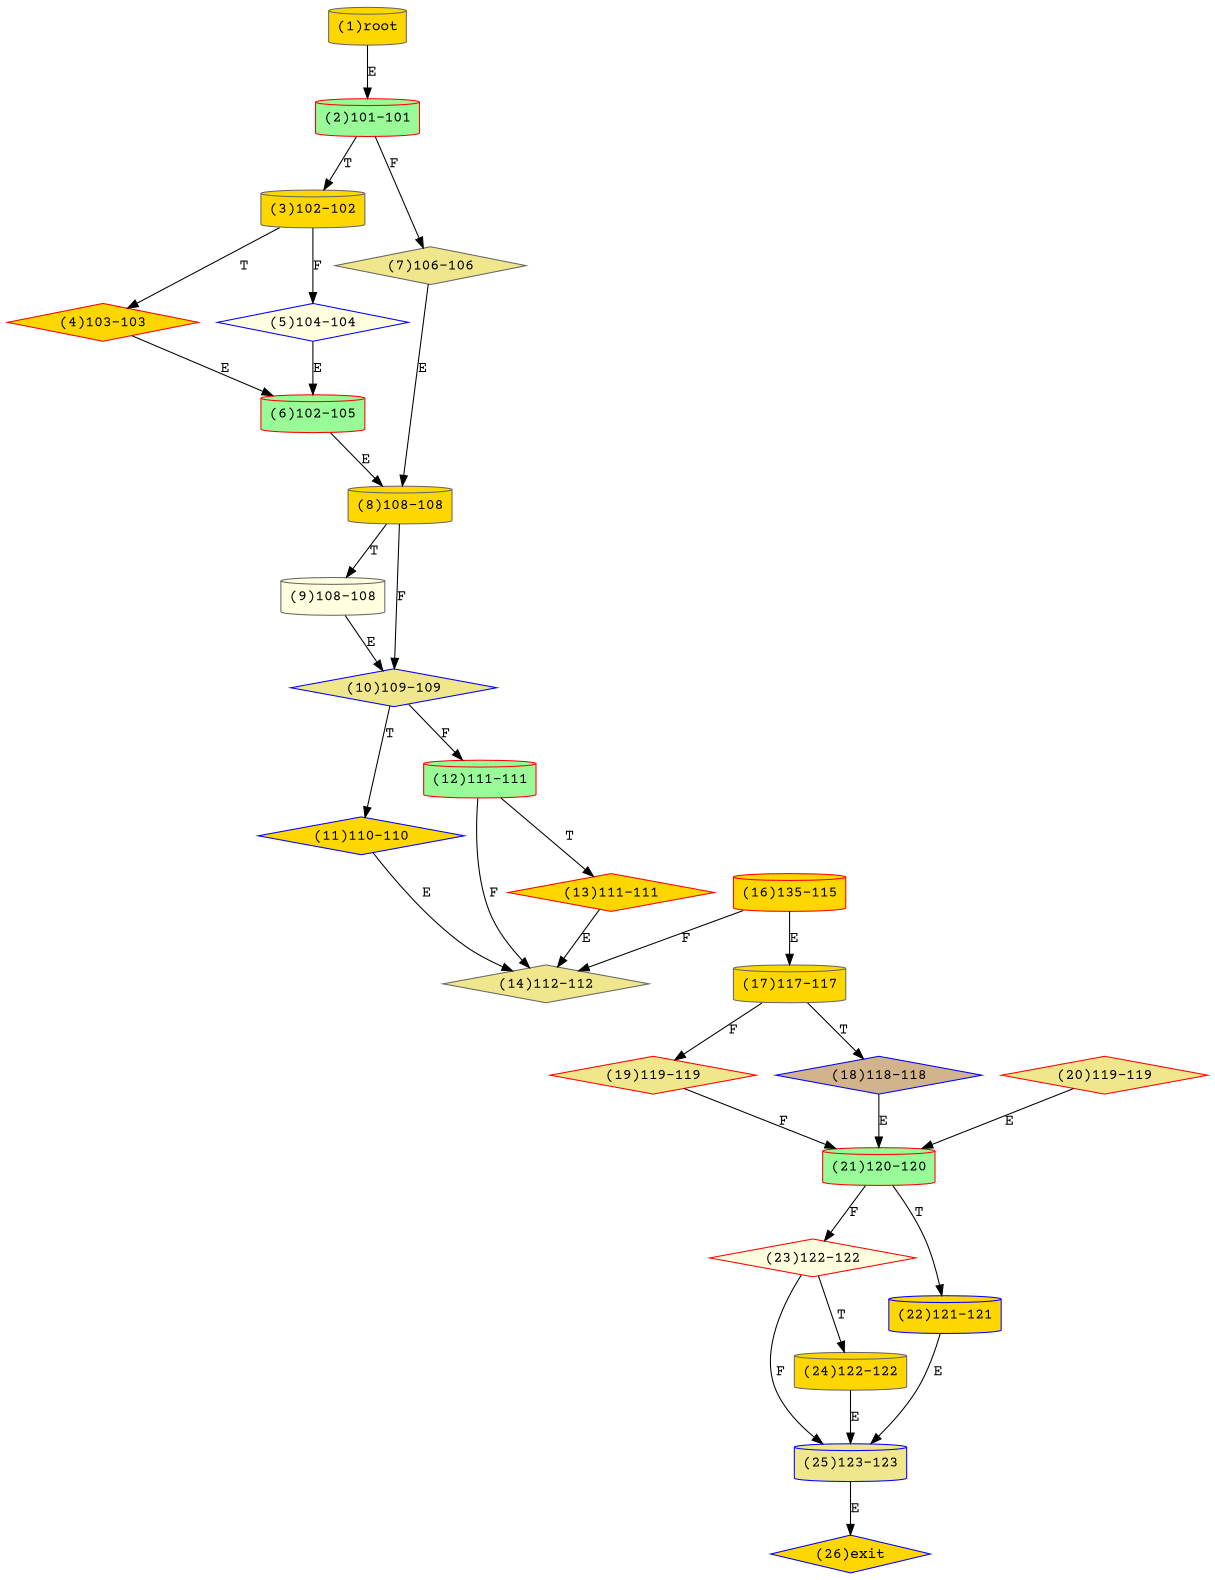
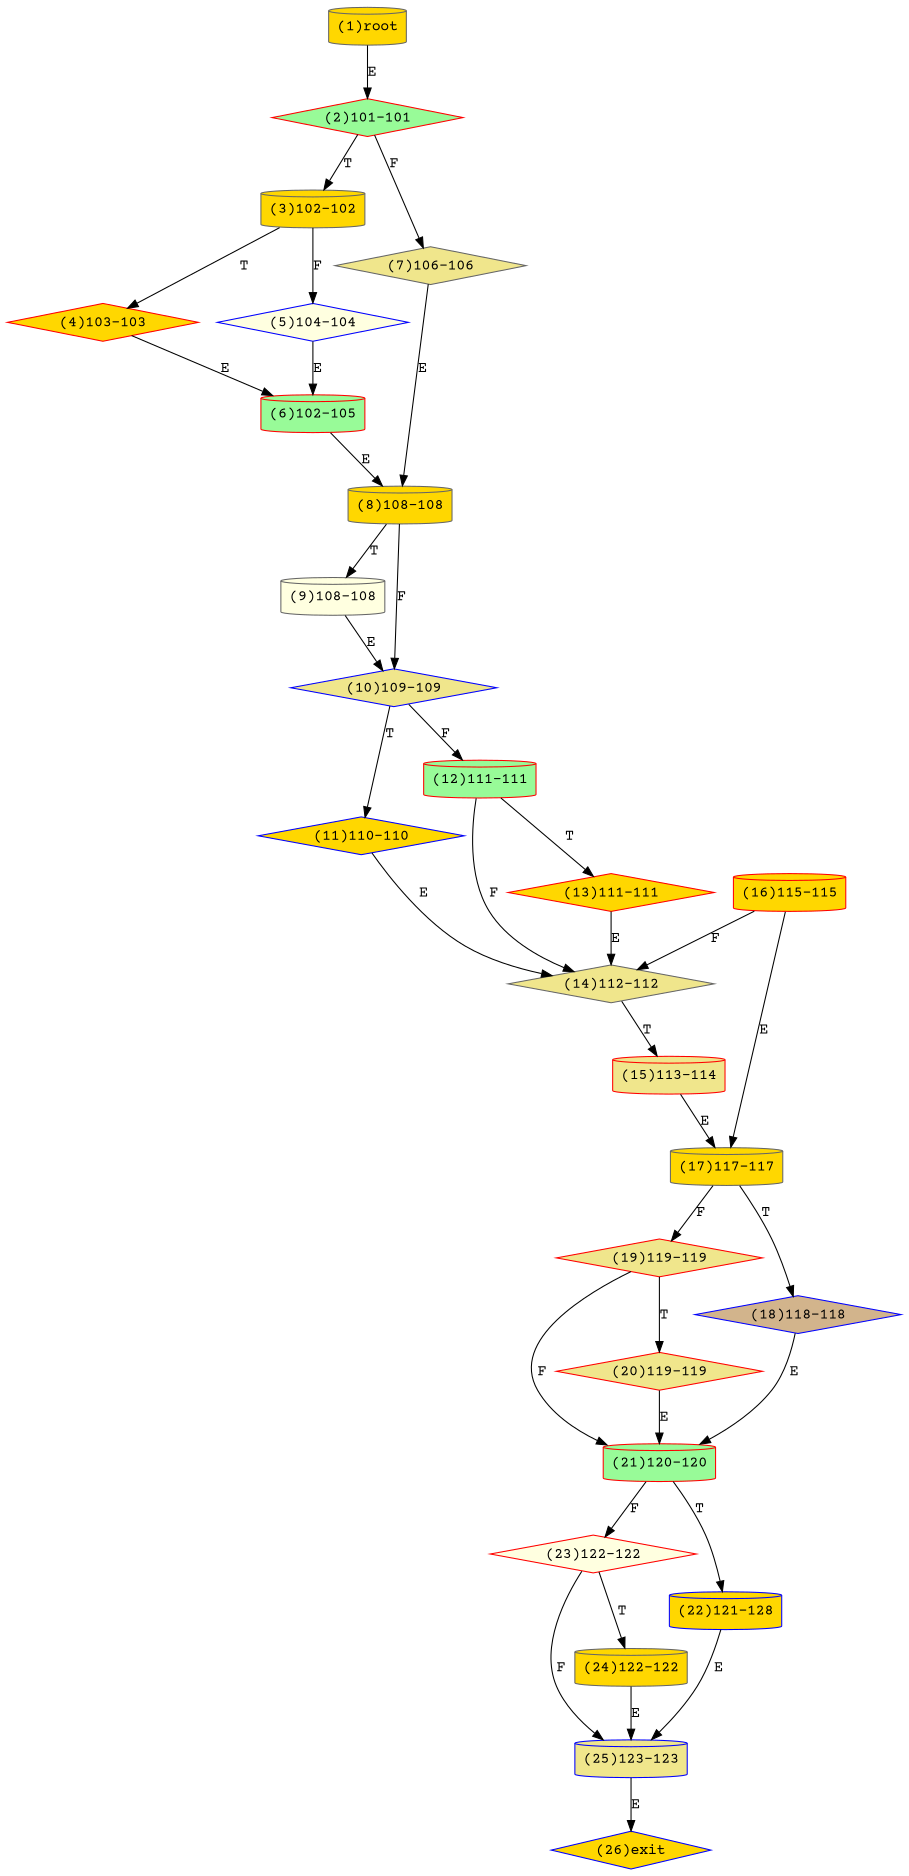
node "(2)101-101": shape cylinder -> diamond
node "(16)135-115": label "(16)135-115" -> "(16)115-115"
node "(15)113-114": added
edge "(19)119-119" -> "(20)119-119": added, label "T"
node "(22)121-121": label "(22)121-121" -> "(22)121-128"
